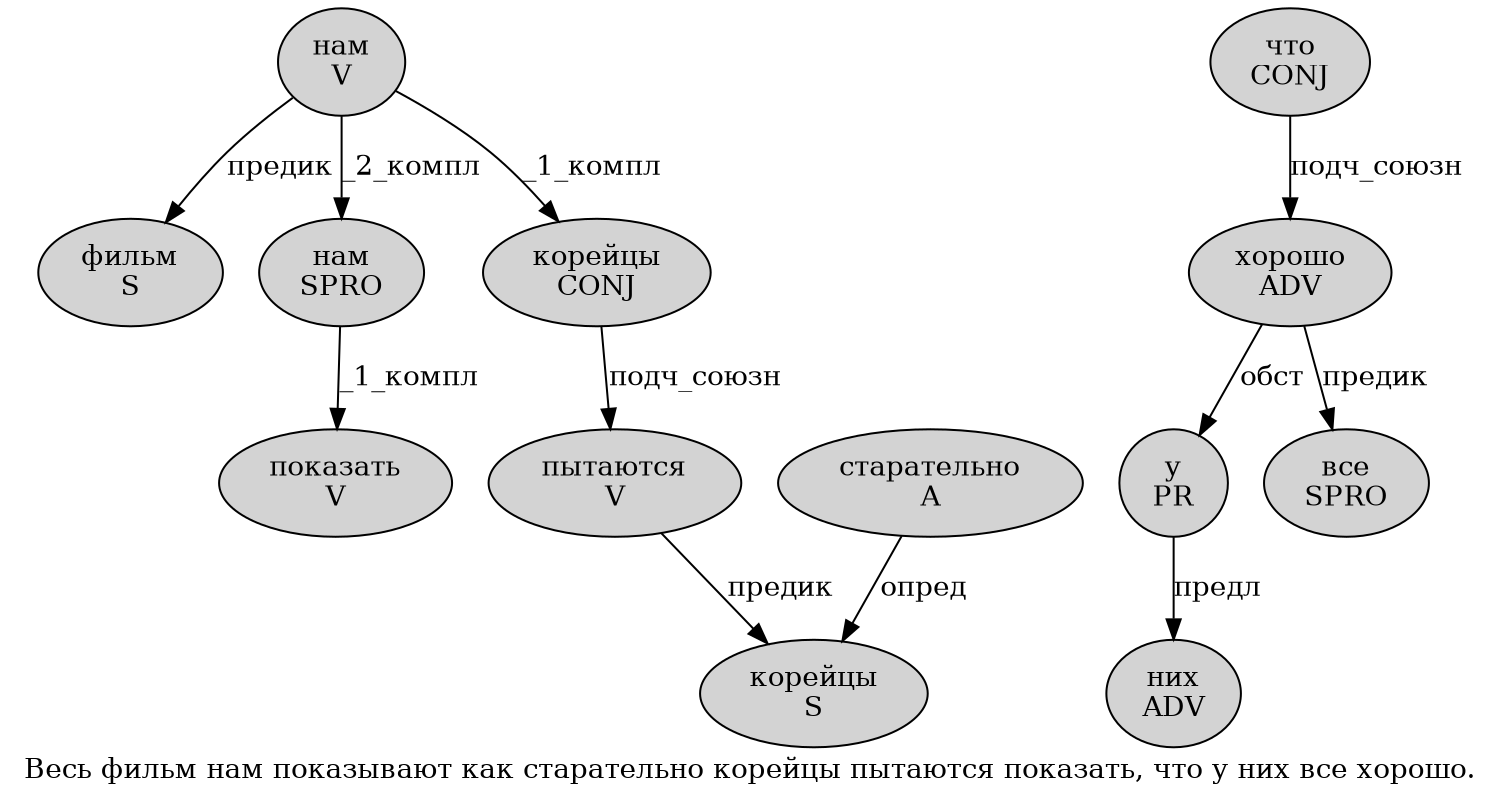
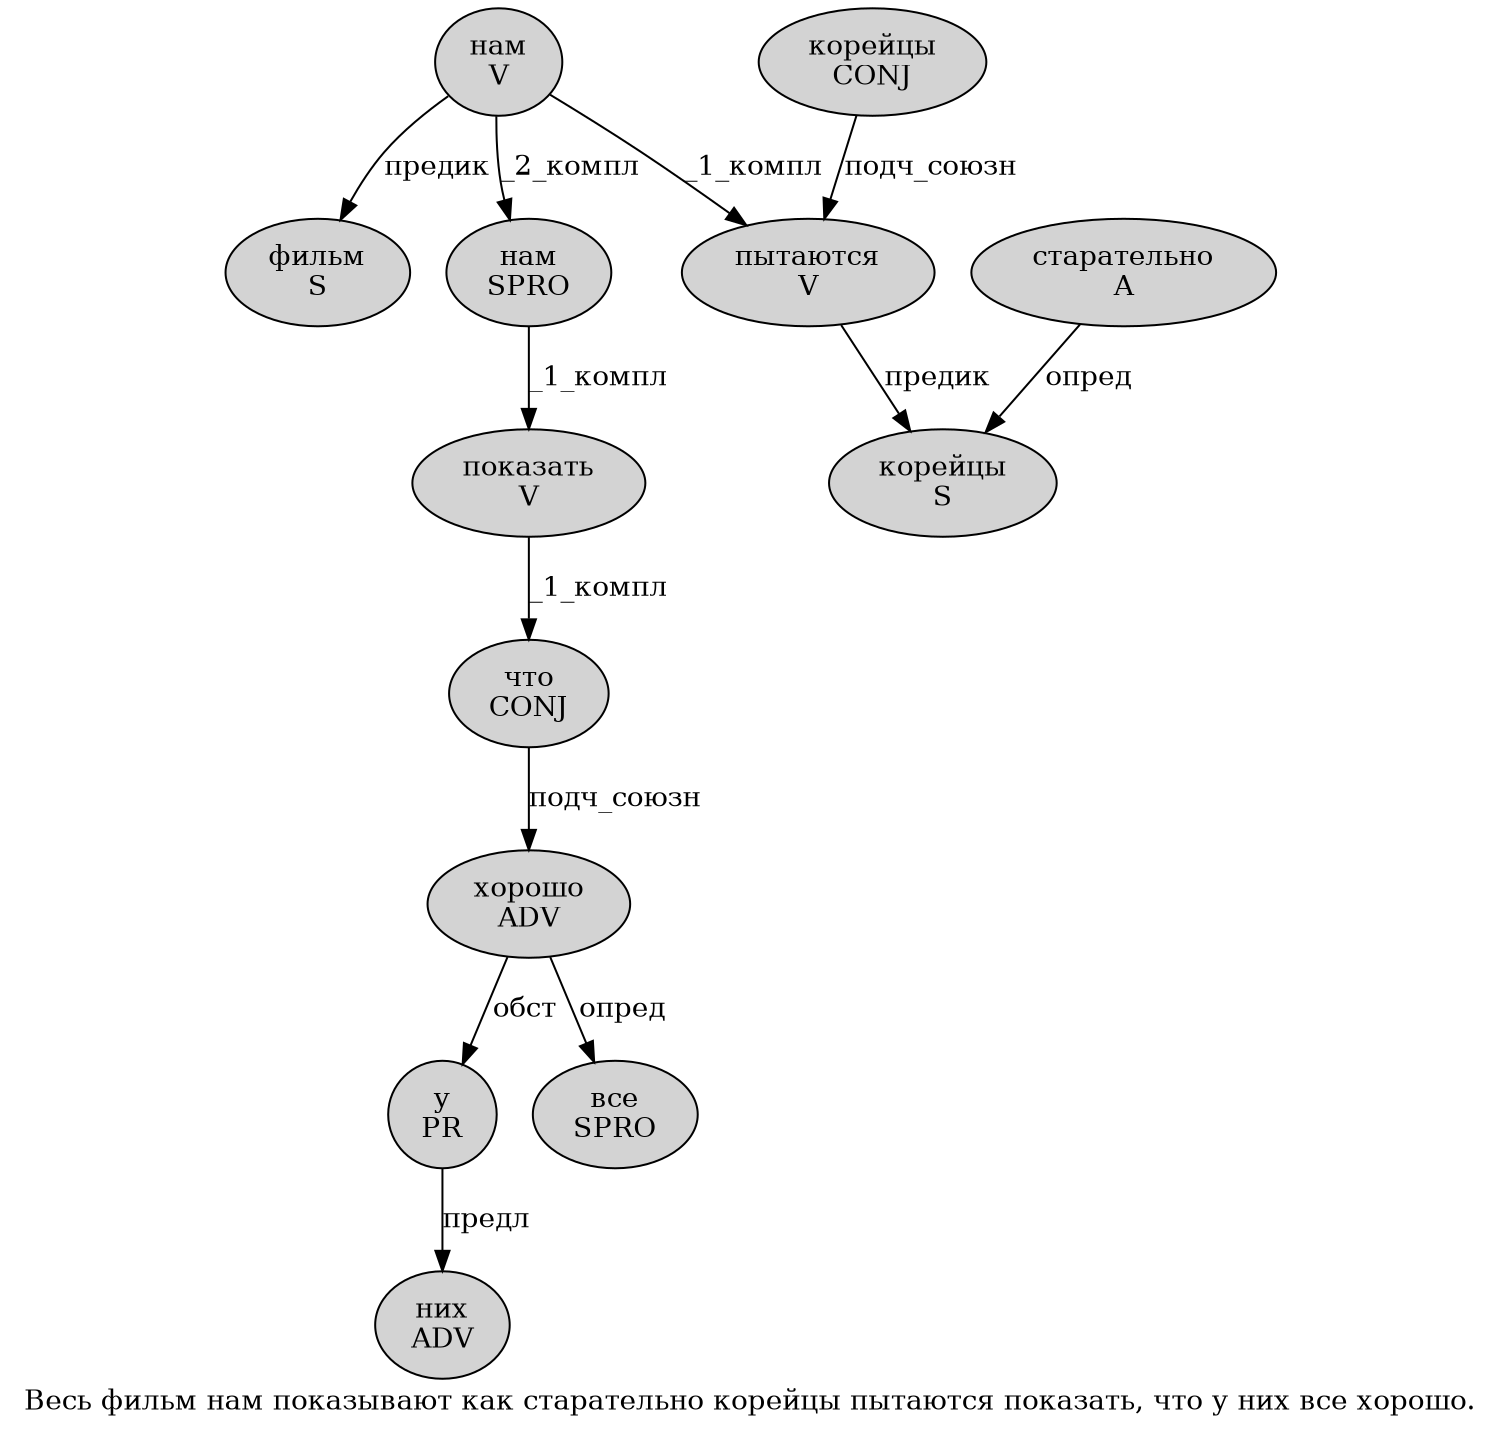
edge "нам V" -> "корейцы CONJ": now "нам V" -> "пытаются V"
edge "хорошо ADV" -> "все SPRO": label "предик" -> "опред"
edge "показать V" -> "что CONJ": added, label "_1_компл"
